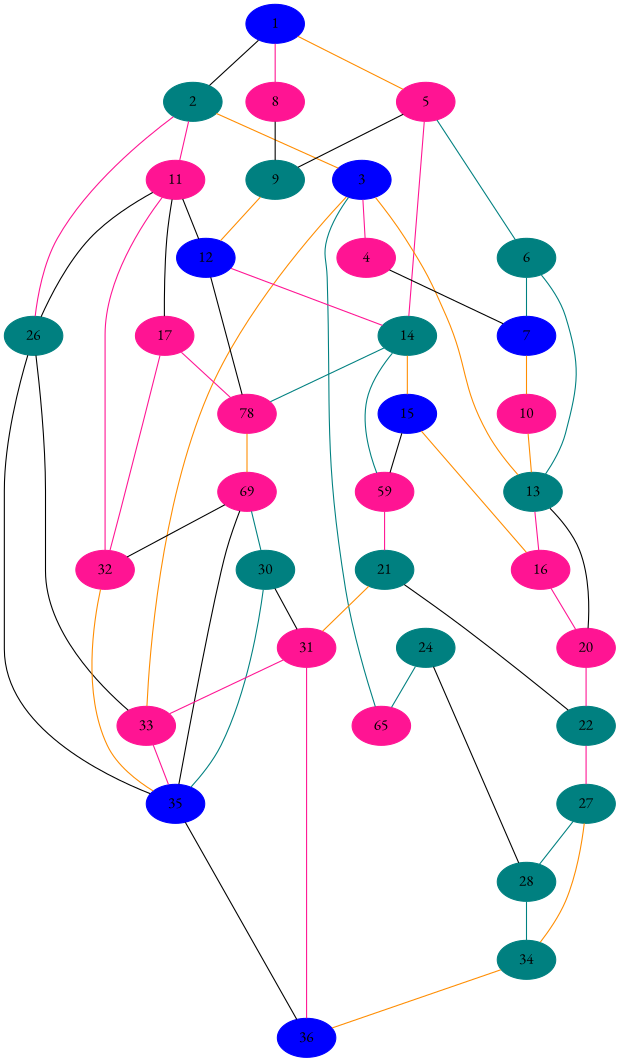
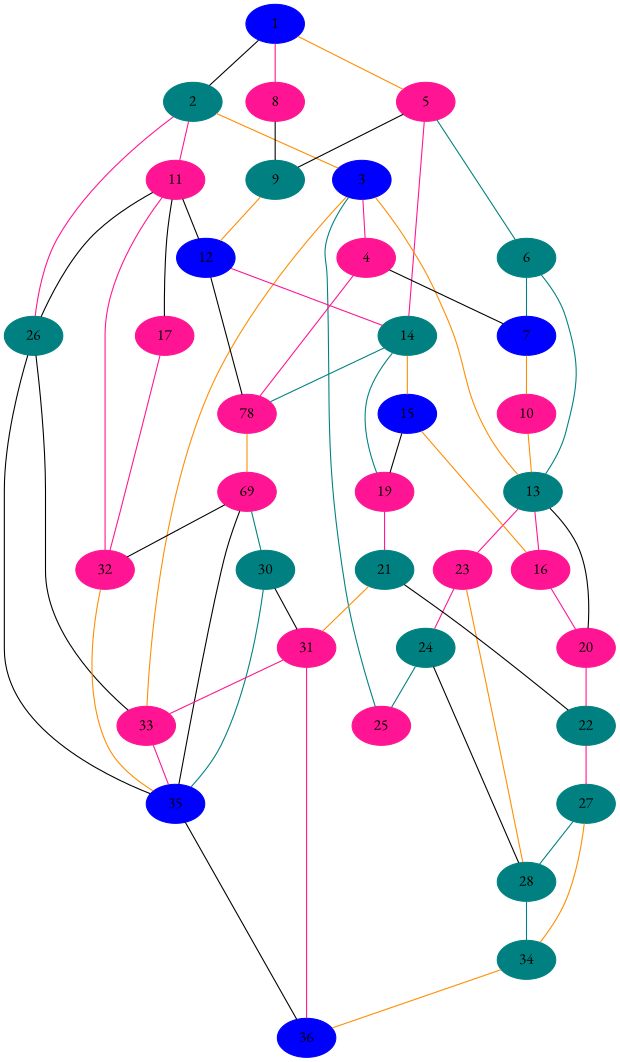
edge "17" -- "78": now "4" -- "78"
node "59": label "59" -> "19"
node "23": added
node "65": label "65" -> "25"
